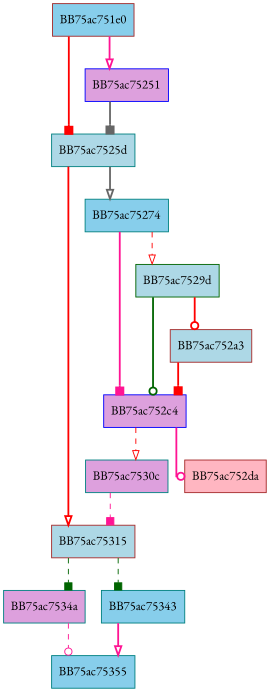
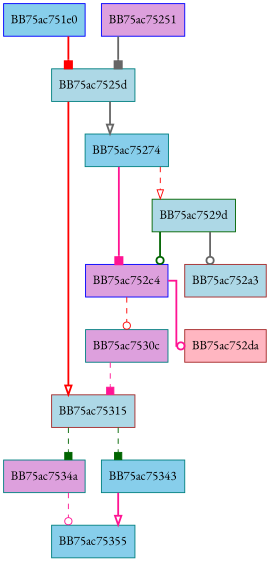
node "BB75ac751e0": color brown -> blue
edge "BB75ac751e0" -> "BB75ac75251": removed
edge "BB75ac7529d" -> "BB75ac752a3": color red -> gray40
edge "BB75ac752a3" -> "BB75ac752c4": removed
edge "BB75ac752c4" -> "BB75ac7530c": arrowhead onormal -> odot
